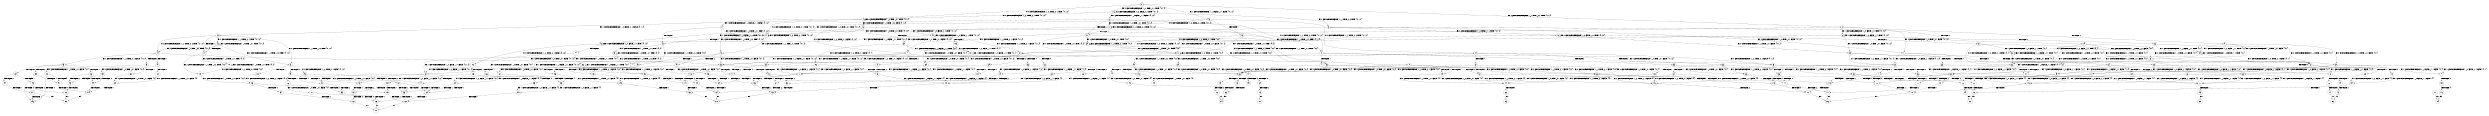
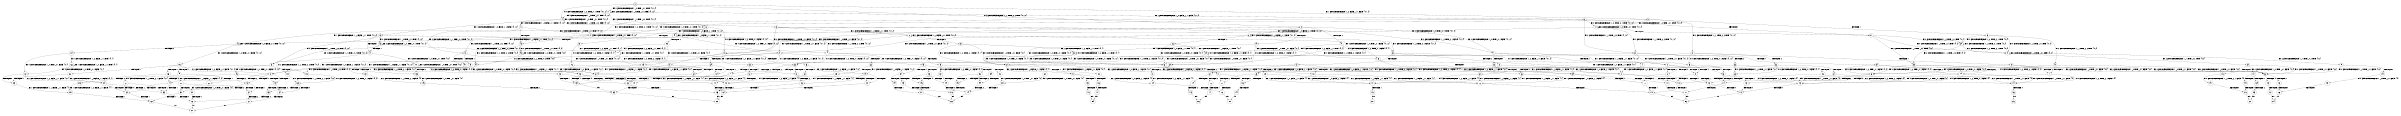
node "97": removed
edge "23" -> "60": added, label "TERMINATE !2"
edge "157" -> "197": label "TERMINATE !9" -> "TERMINATE !1"
edge "167" -> "205": label "TERMINATE !4" -> "TERMINATE !0"
node "126": added
edge "75" -> "134": added, label "TERMINATE !0"
edge "139" -> "185": label "TERMINATE !0" -> "exit"
node "216": added
edge "217" -> "196": reversed
